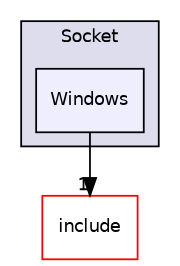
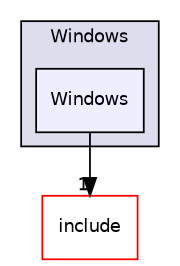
cluster "Socket": label "Socket" -> "Windows"
